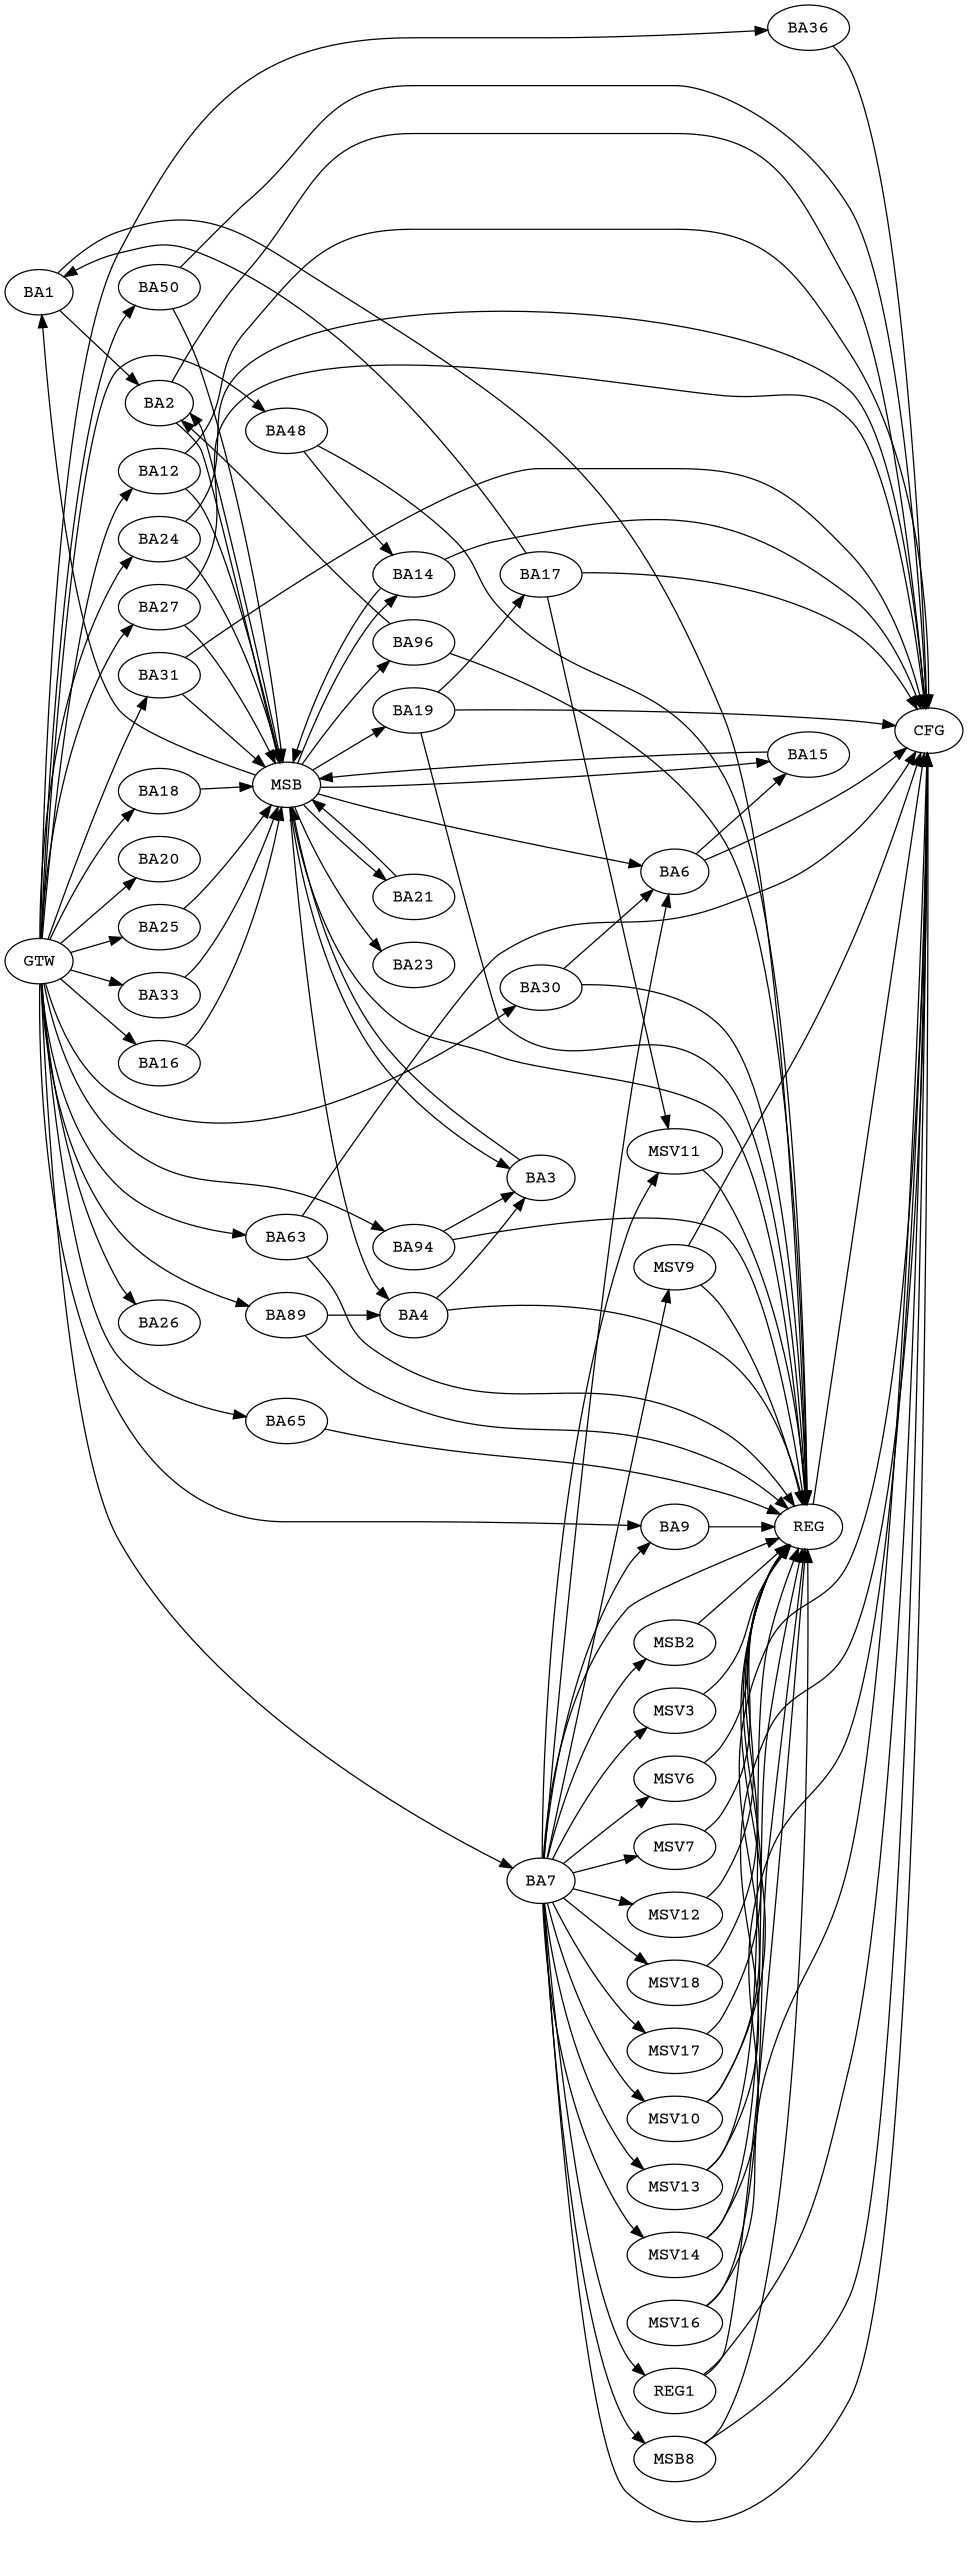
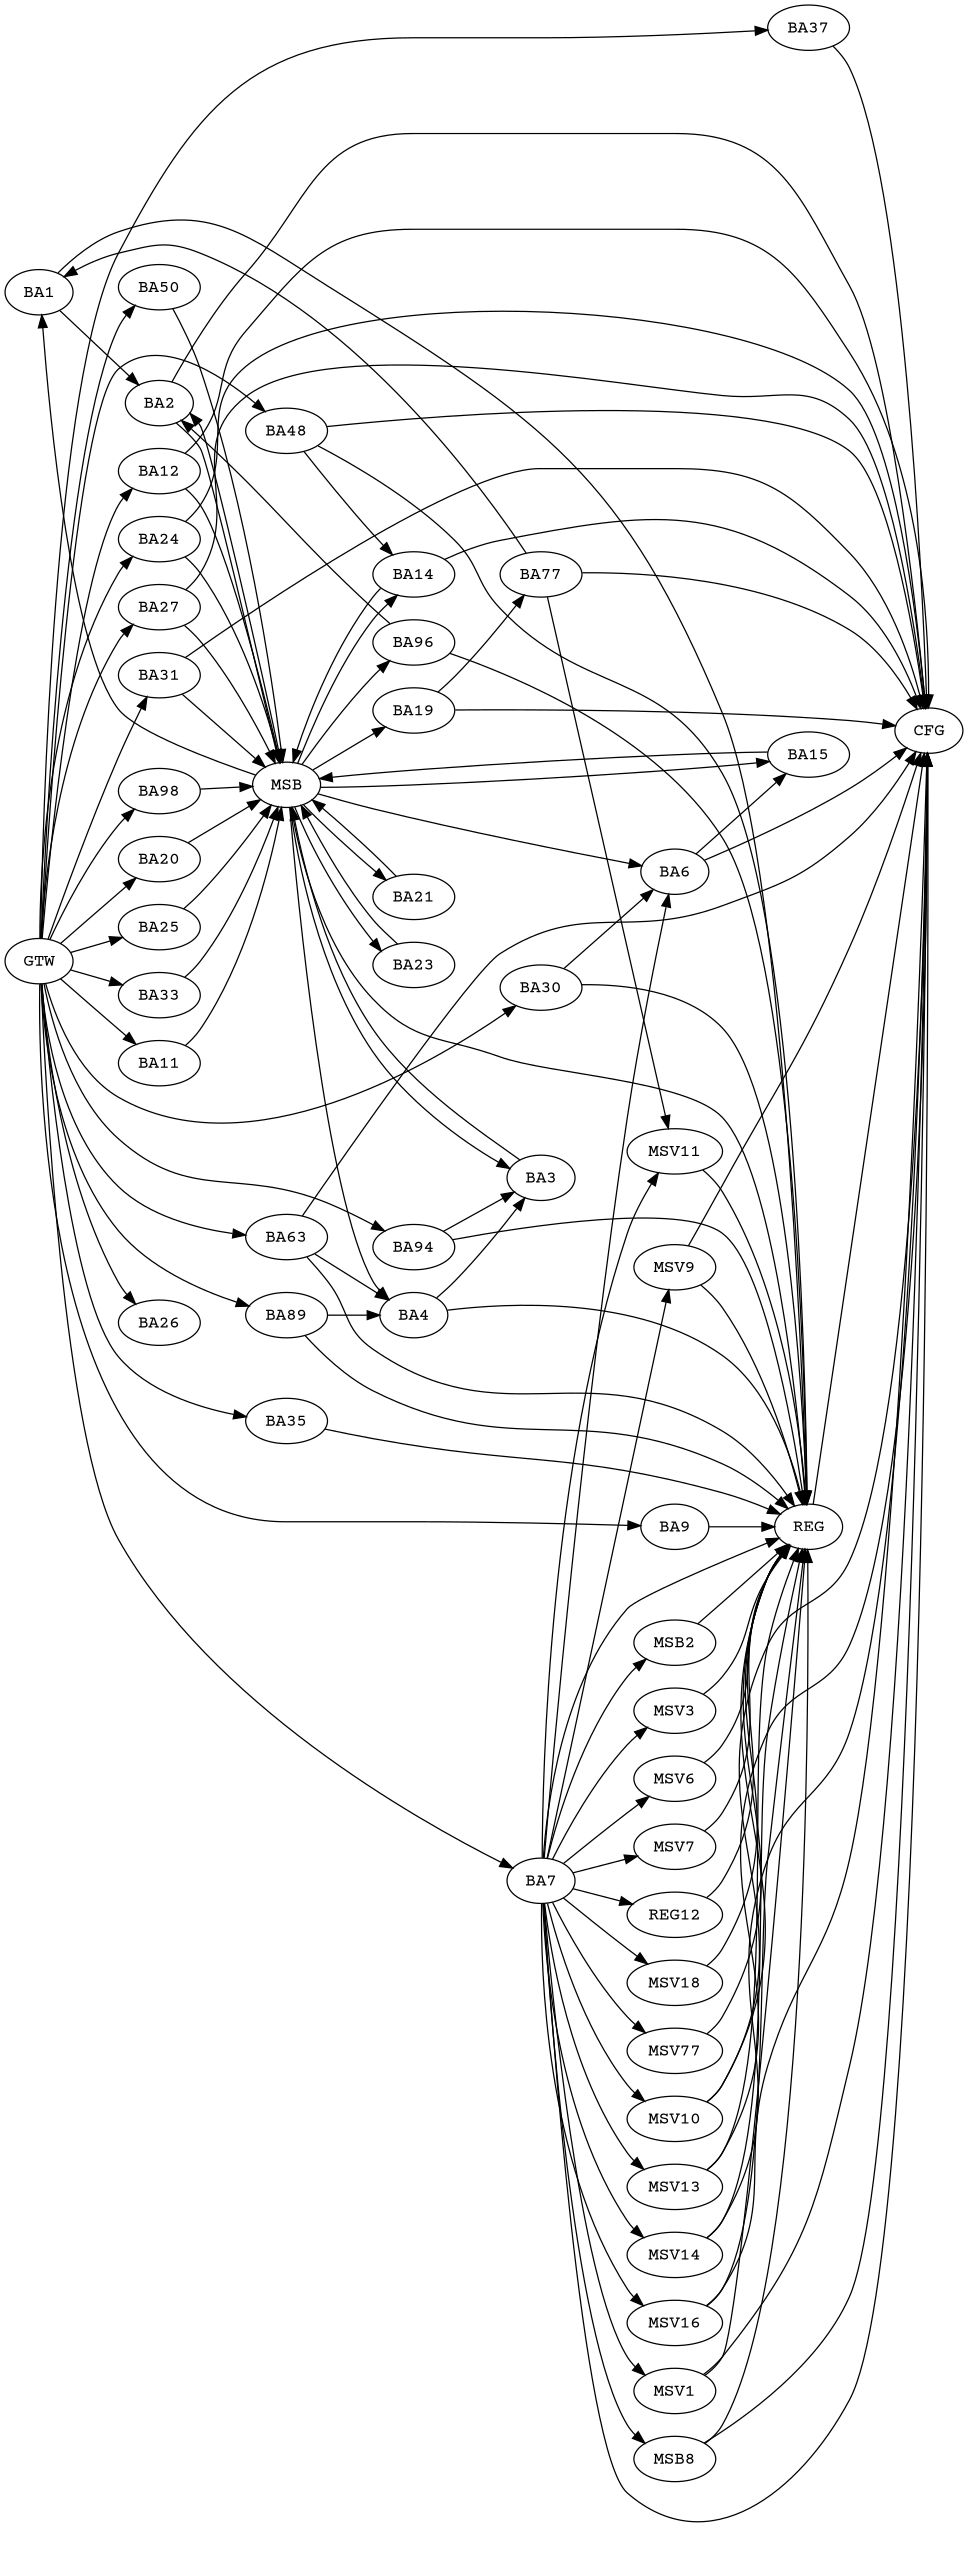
node "BA36": label "BA36" -> "BA37"
edge "BA50" -> "CFG": now "BA48" -> "CFG"
node "BA17": label "BA17" -> "BA77"
node "BA18": label "BA18" -> "BA98"
edge "BA20" -> "MSB": added
edge "BA23" -> "MSB": added
edge "BA19" -> "REG": removed
node "BA16": label "BA16" -> "BA11"
edge "BA63" -> "BA4": added
node "BA65": label "BA65" -> "BA35"
edge "BA7" -> "BA9": now "BA7" -> "MSV16"
node "MSV12": label "MSV12" -> "REG12"
node "MSV17": label "MSV17" -> "MSV77"
node "REG1": label "REG1" -> "MSV1"
